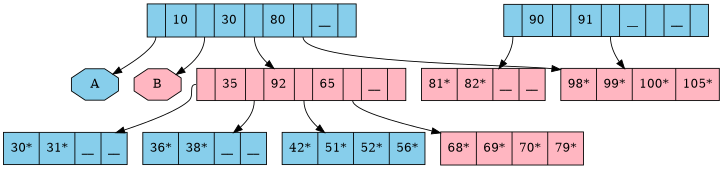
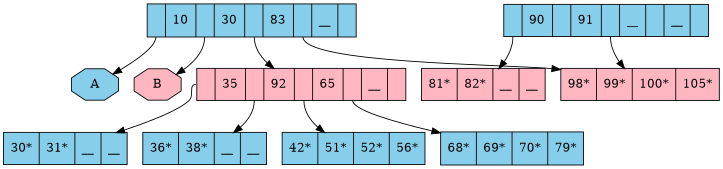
node "10": text "80" -> "83"
node "68*": fillcolor lightpink -> skyblue
